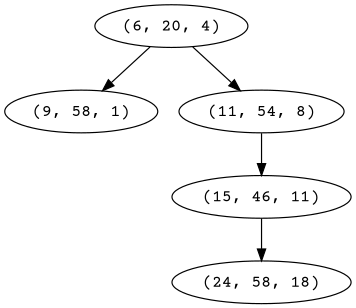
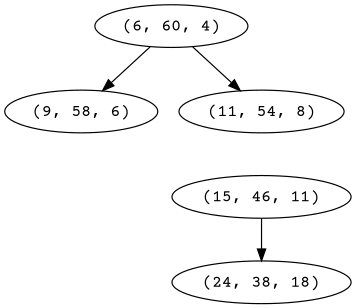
node "(6, 20, 4)": label "(6, 20, 4)" -> "(6, 60, 4)"
node "(9, 58, 1)": label "(9, 58, 1)" -> "(9, 58, 6)"
edge "(11, 54, 8)" -> "(15, 46, 11)": removed
node "(24, 58, 18)": label "(24, 58, 18)" -> "(24, 38, 18)"
